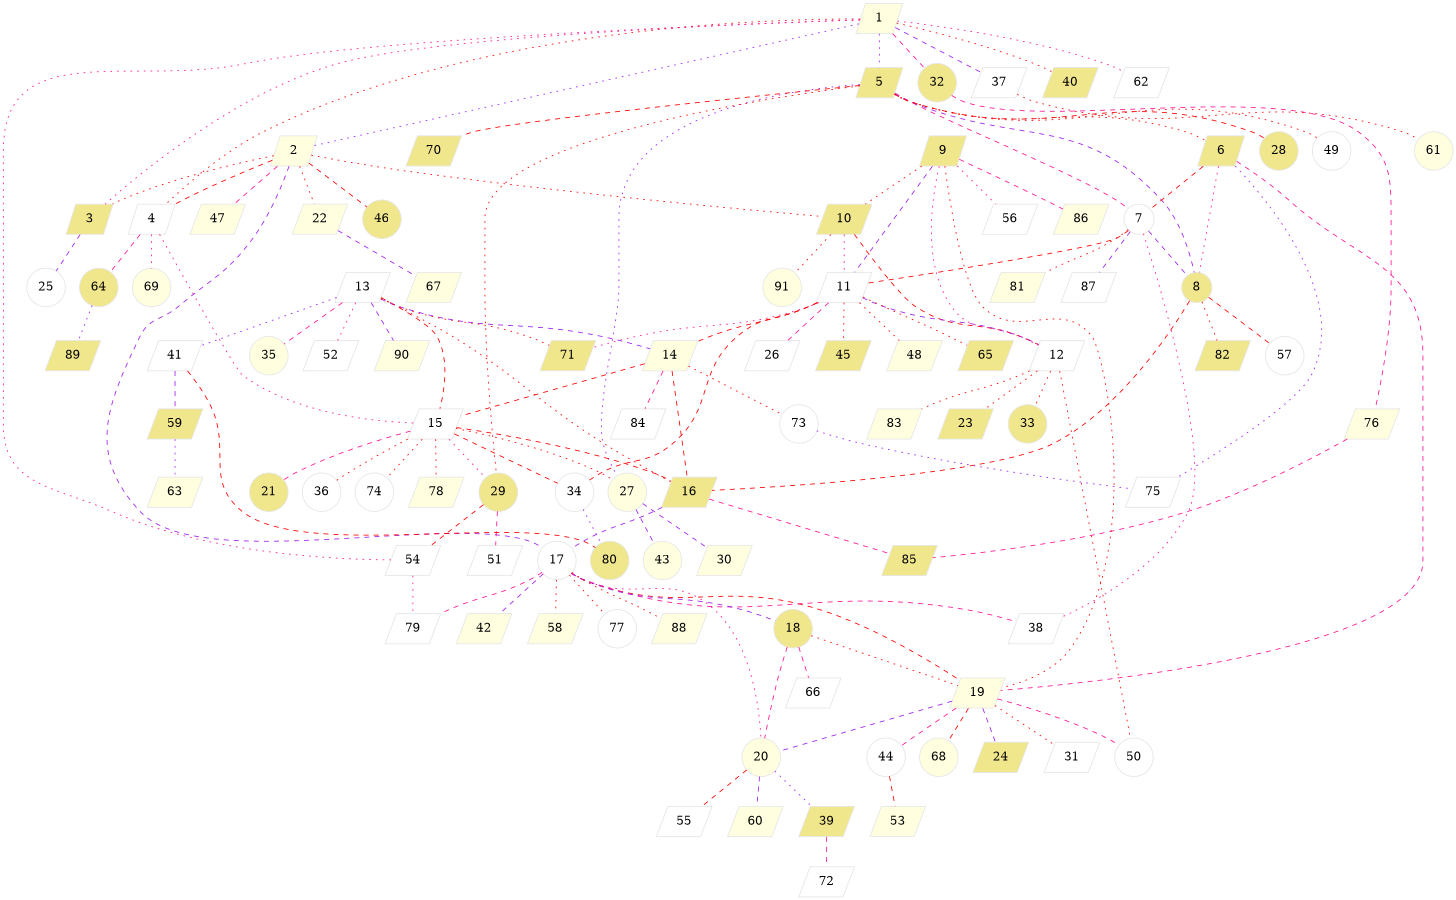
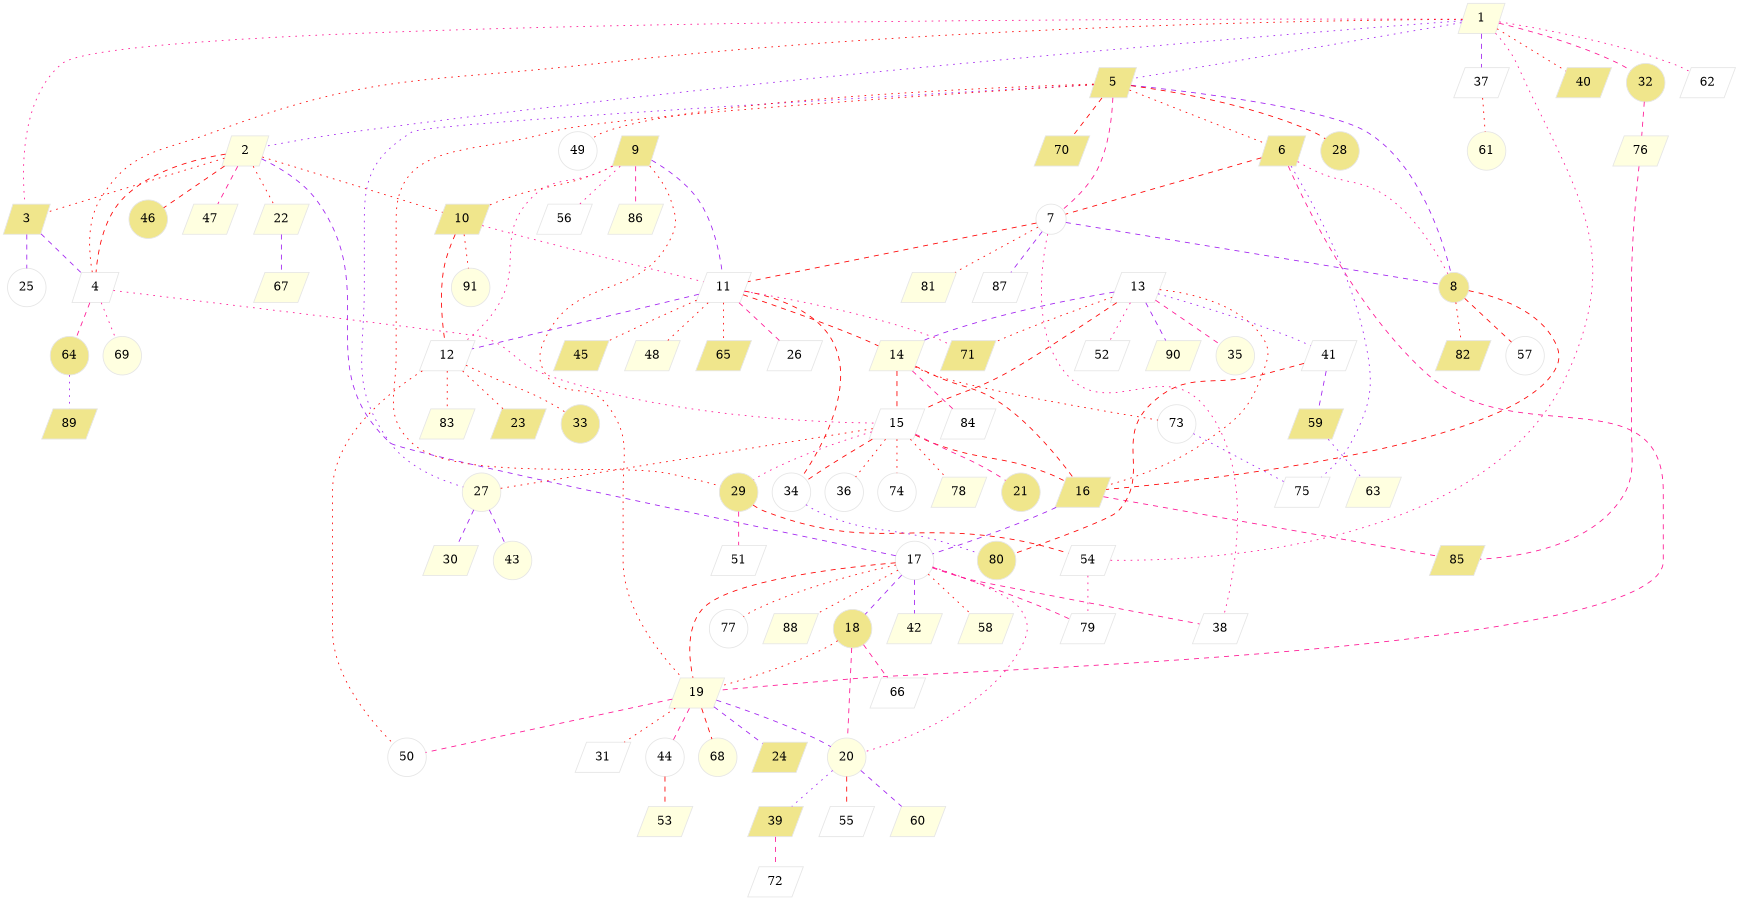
edge "3" -- "4": added
